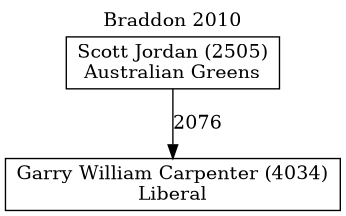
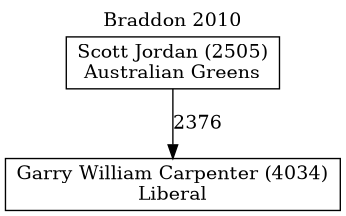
edge "Scott Jordan (2505) Australian Greens" -> "Garry William Carpenter (4034) Liberal": label "2076" -> "2376"
